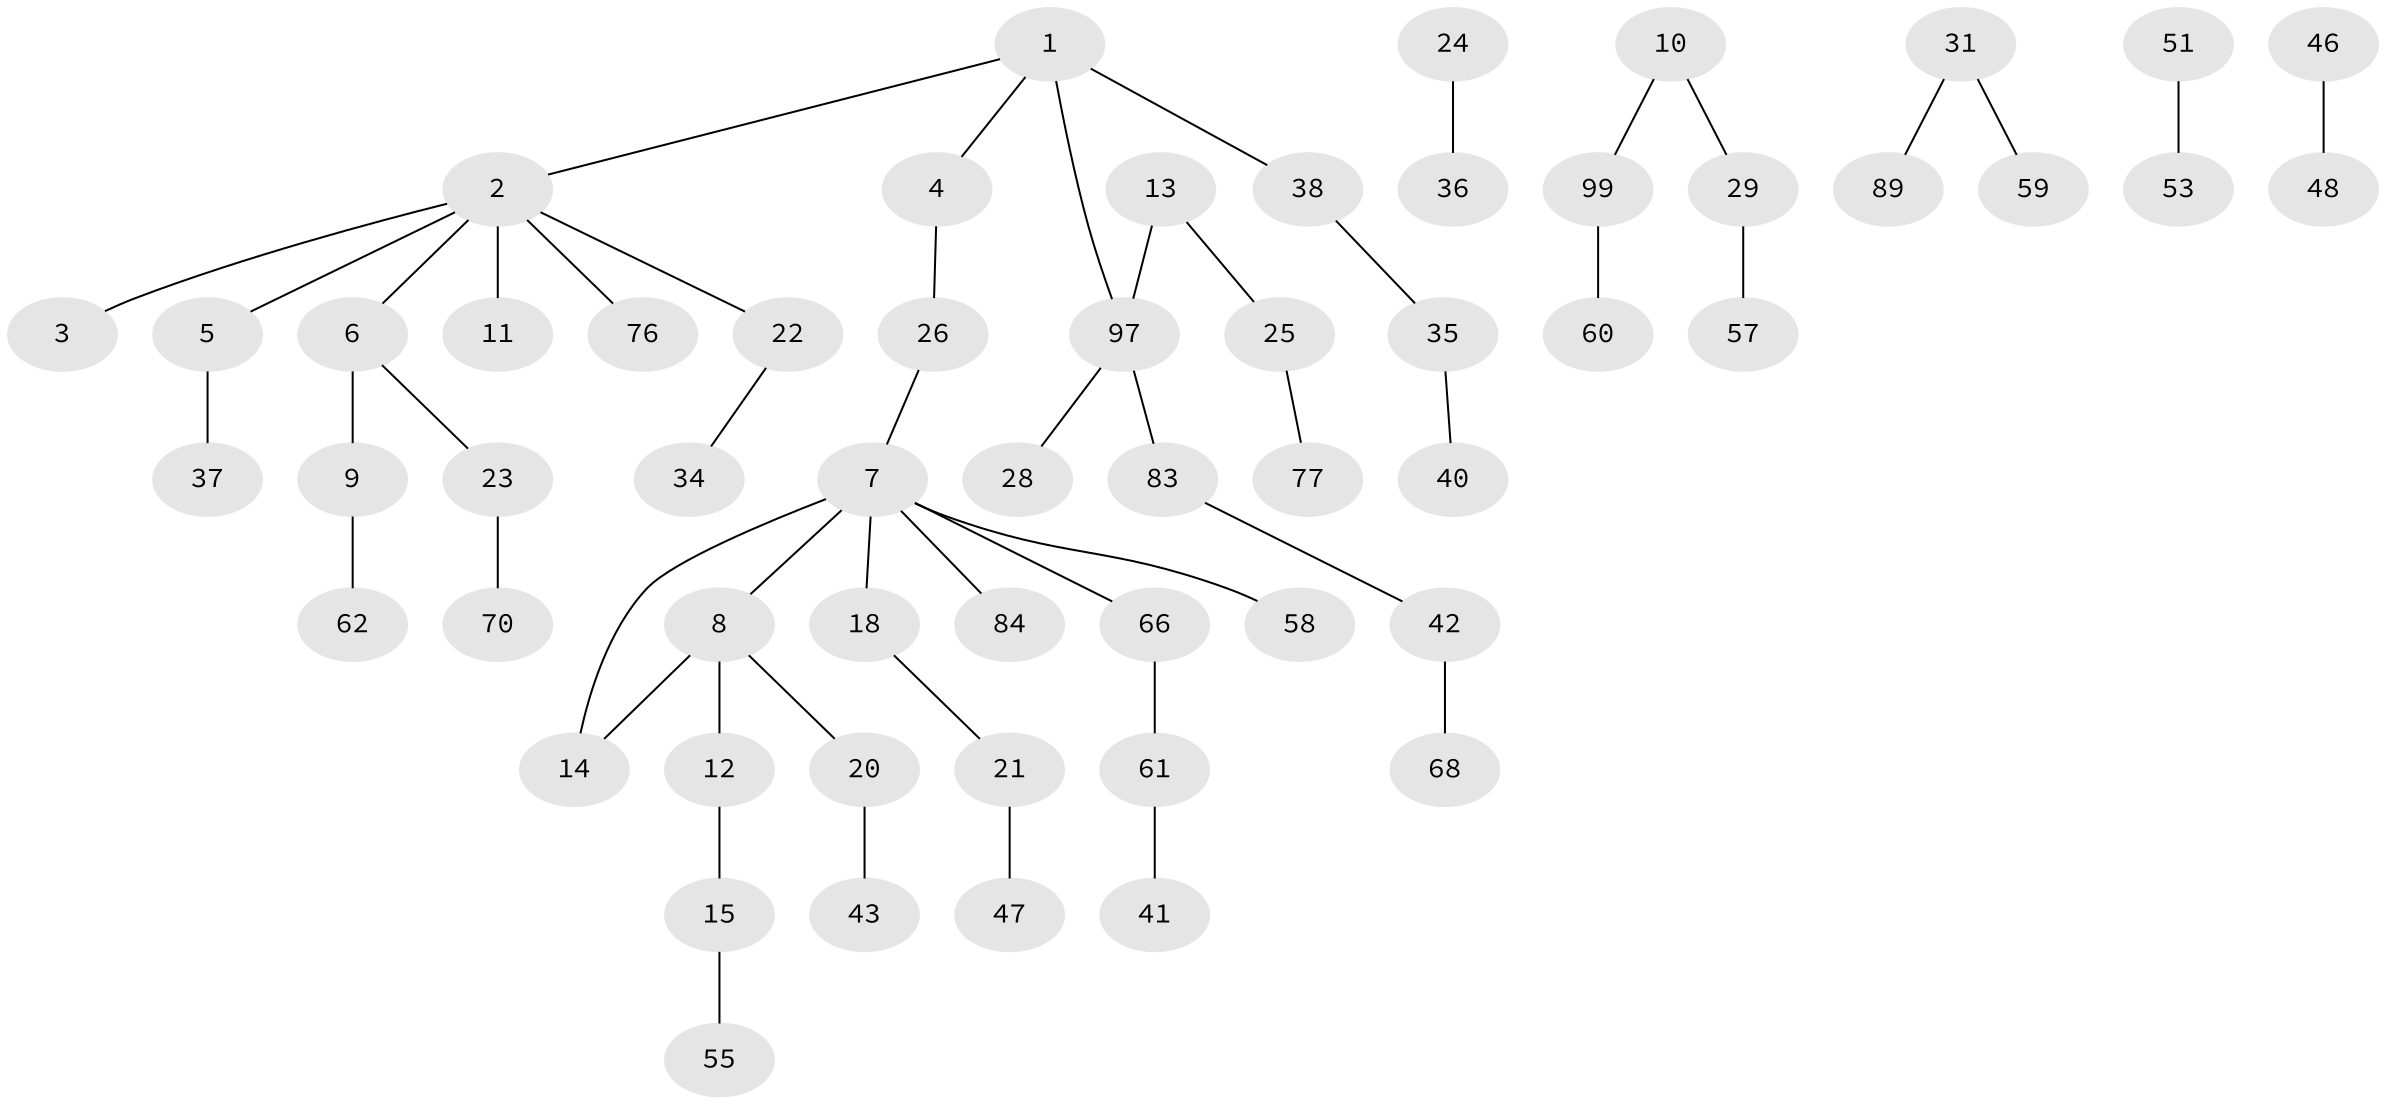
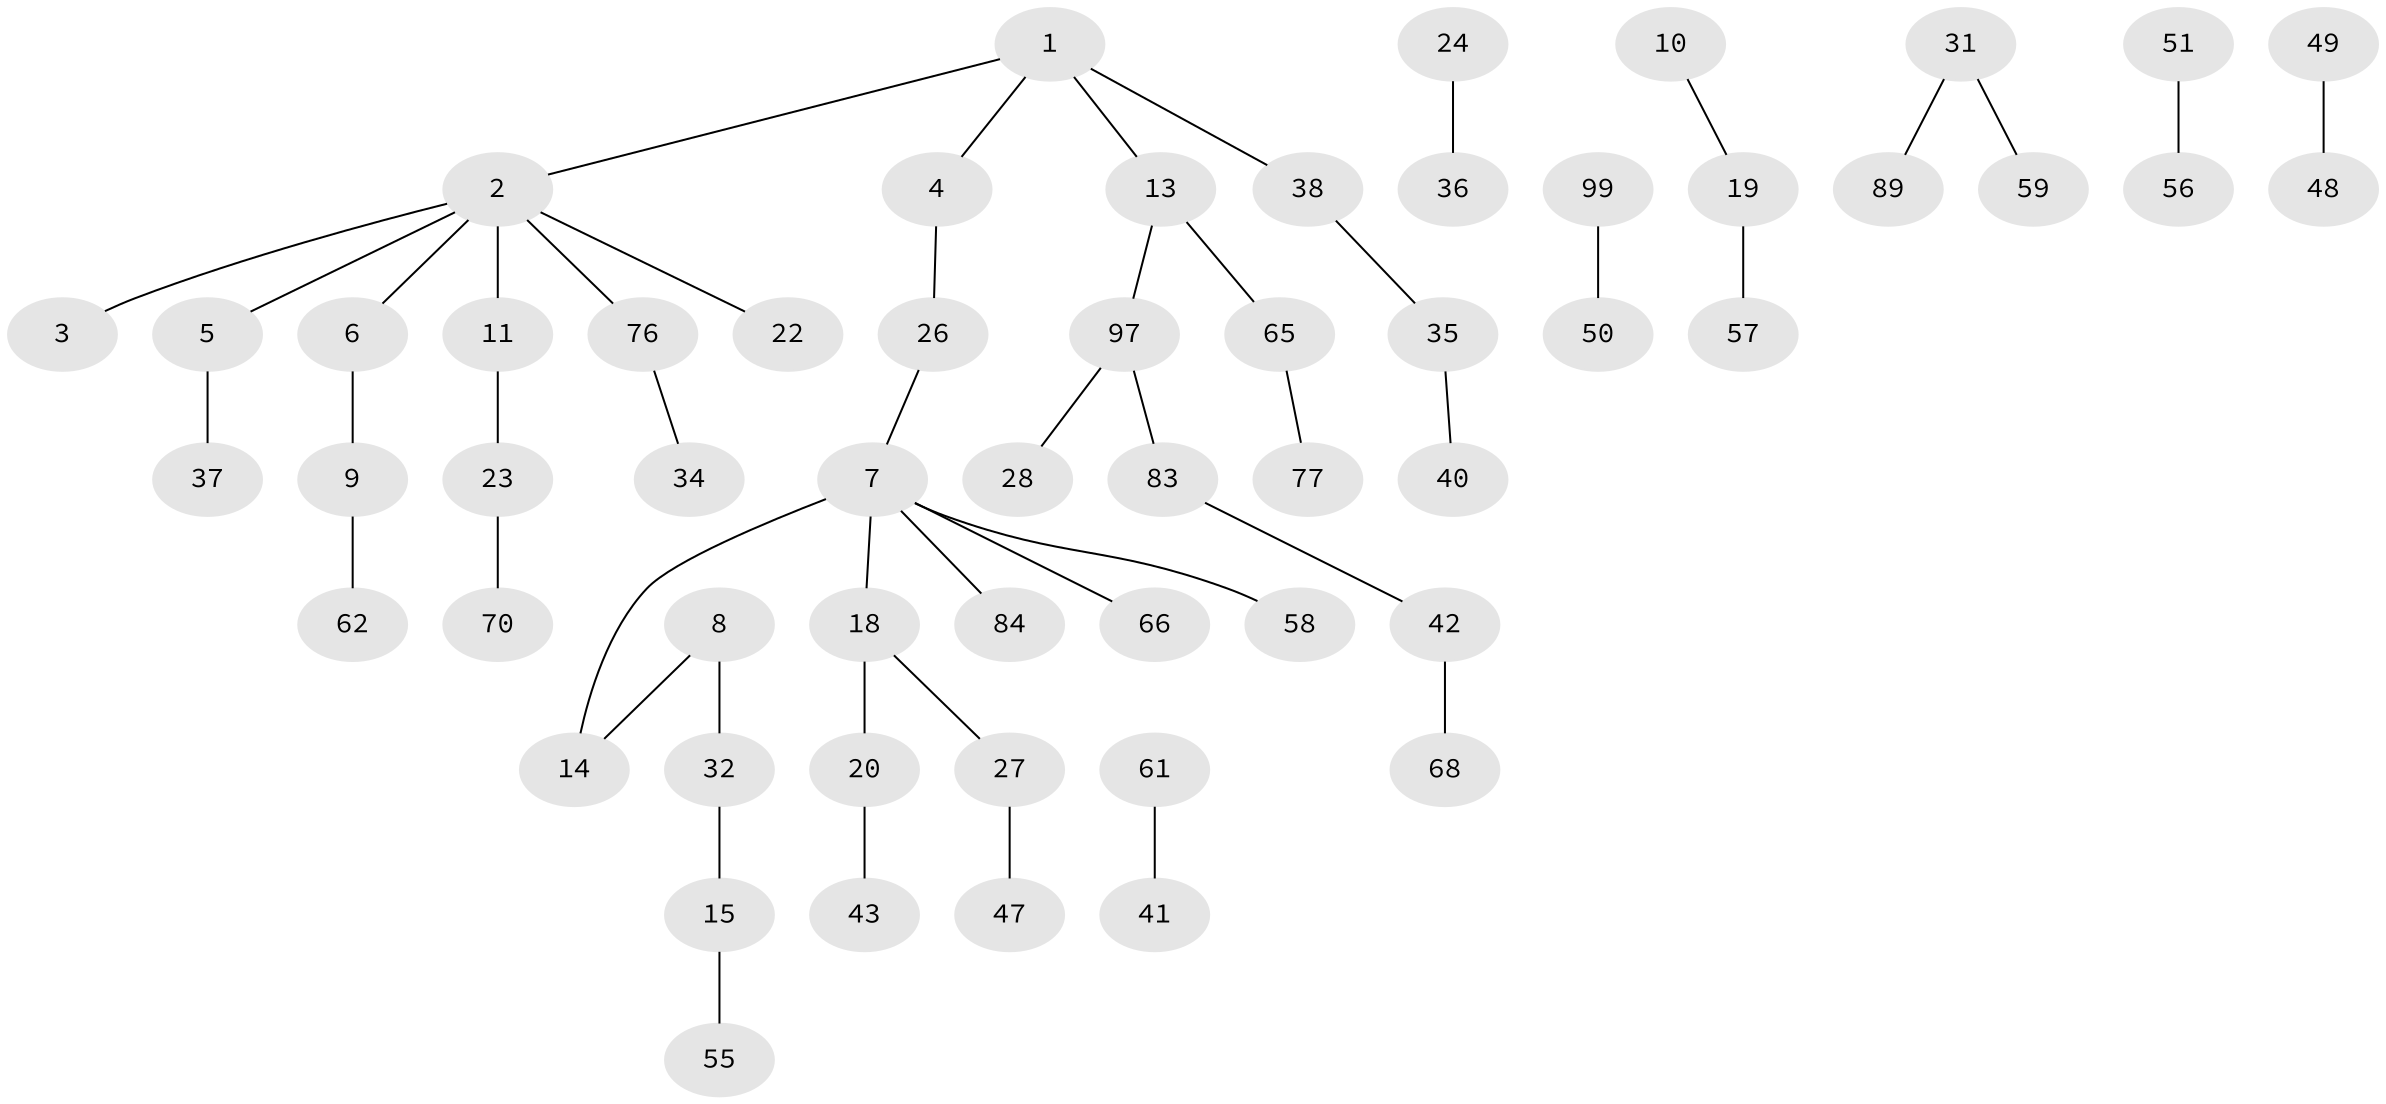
node "46": label "46" -> "49"
edge "10" -- "99": removed
node "29": label "29" -> "19"
node "53": label "53" -> "56"
edge "1" -- "97": now "1" -- "13"
node "25": label "25" -> "65"
node "60": label "60" -> "50"
edge "6" -- "23": now "11" -- "23"
edge "22" -- "34": now "76" -- "34"
edge "7" -- "8": removed
edge "8" -- "20": now "18" -- "20"
edge "66" -- "61": removed
node "12": label "12" -> "32"
node "21": label "21" -> "27"
